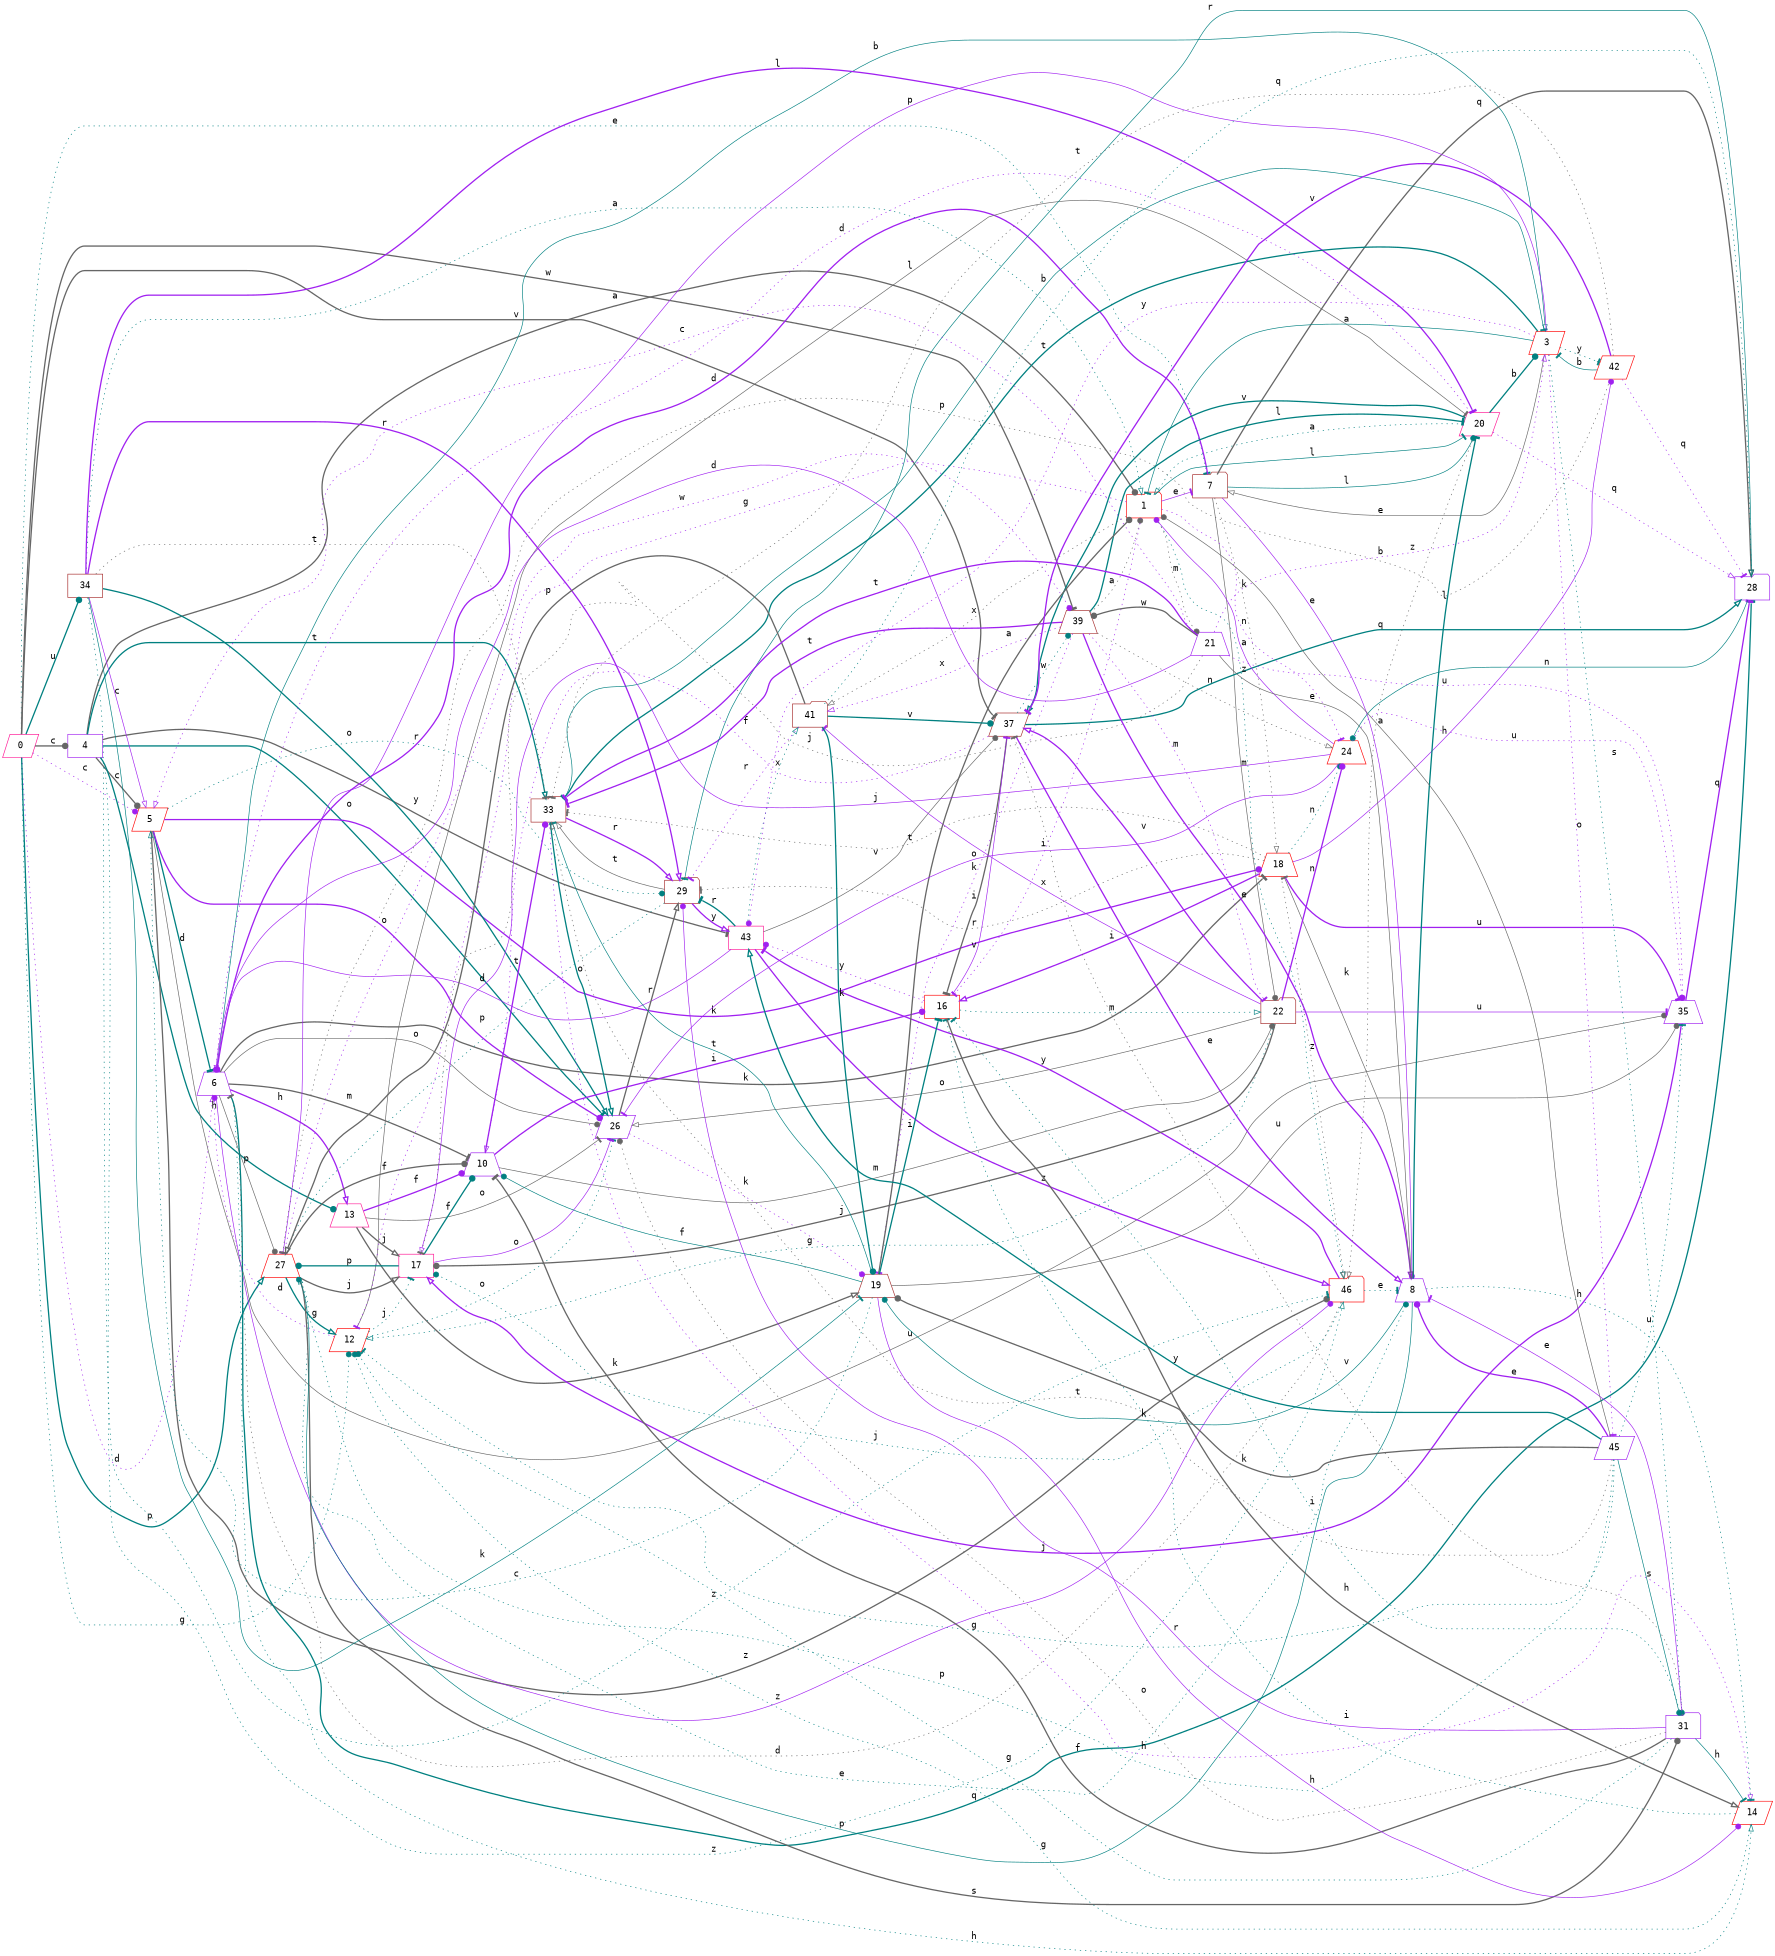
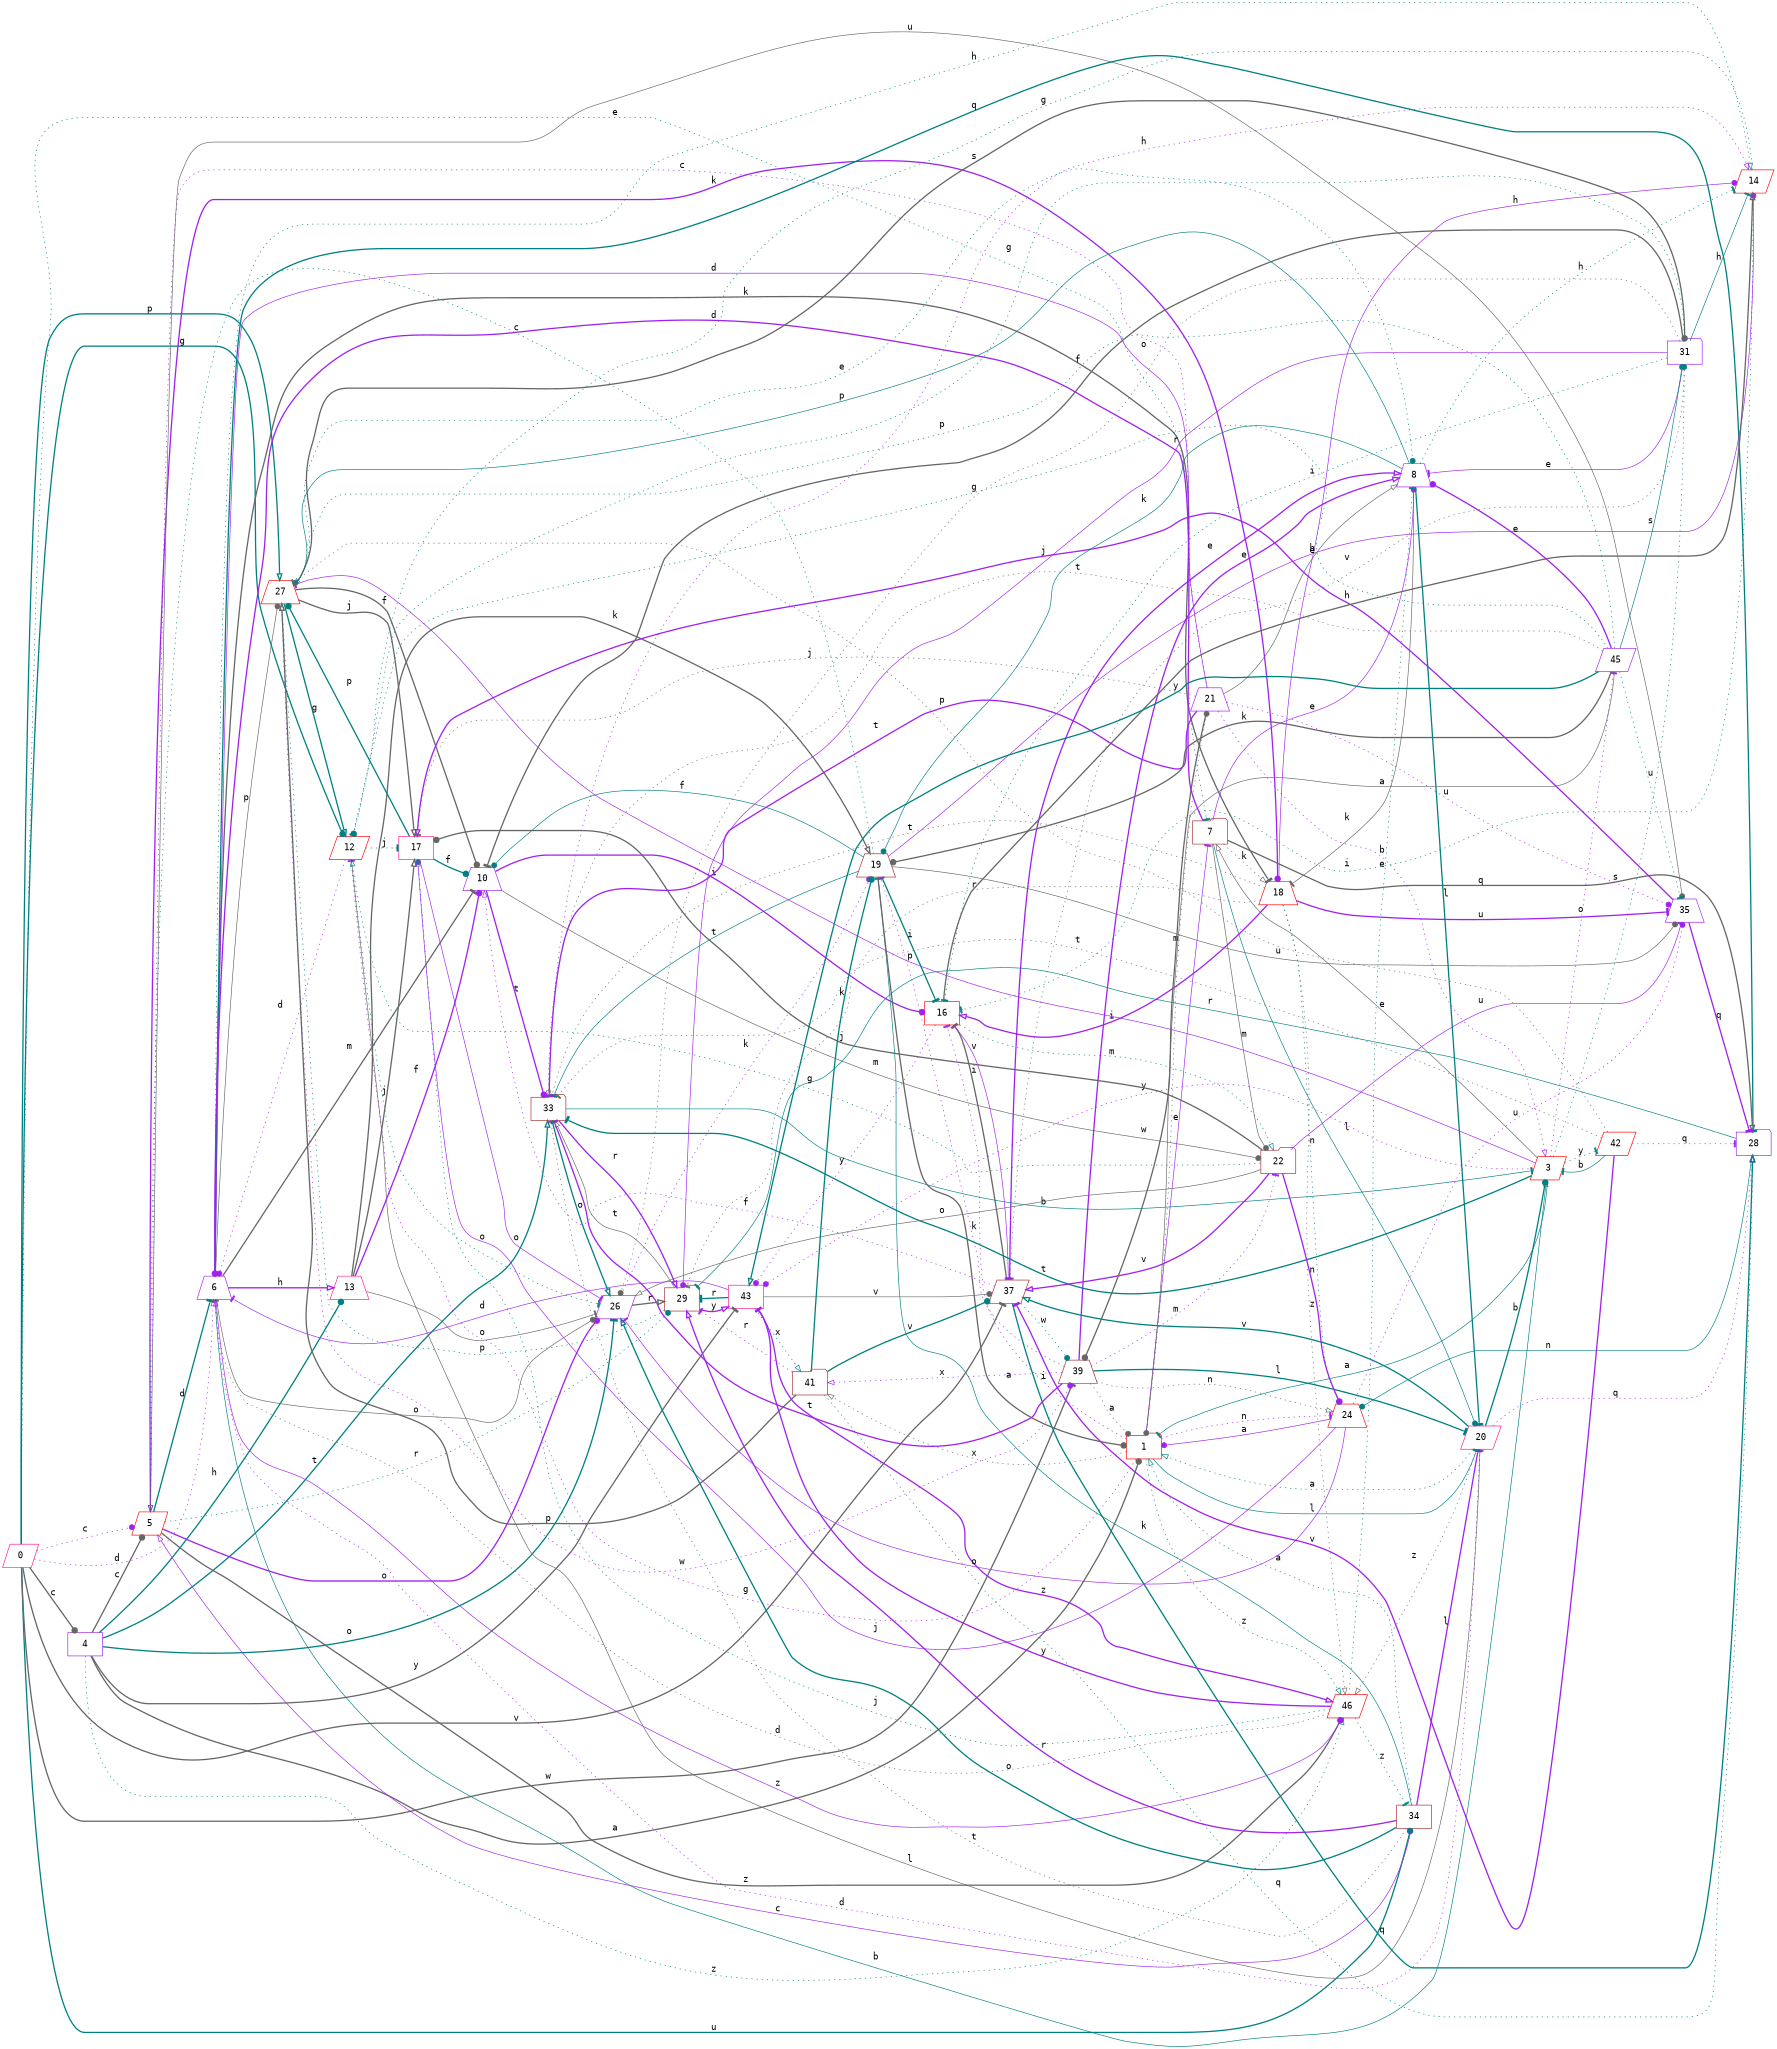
edge "18" -> "42": now "18" -> "14"
edge "22" -> "41": removed, label "x"
node "46": shape folder -> parallelogram
edge "0" -> "12": style dotted -> bold
edge "34" -> "46": reversed
